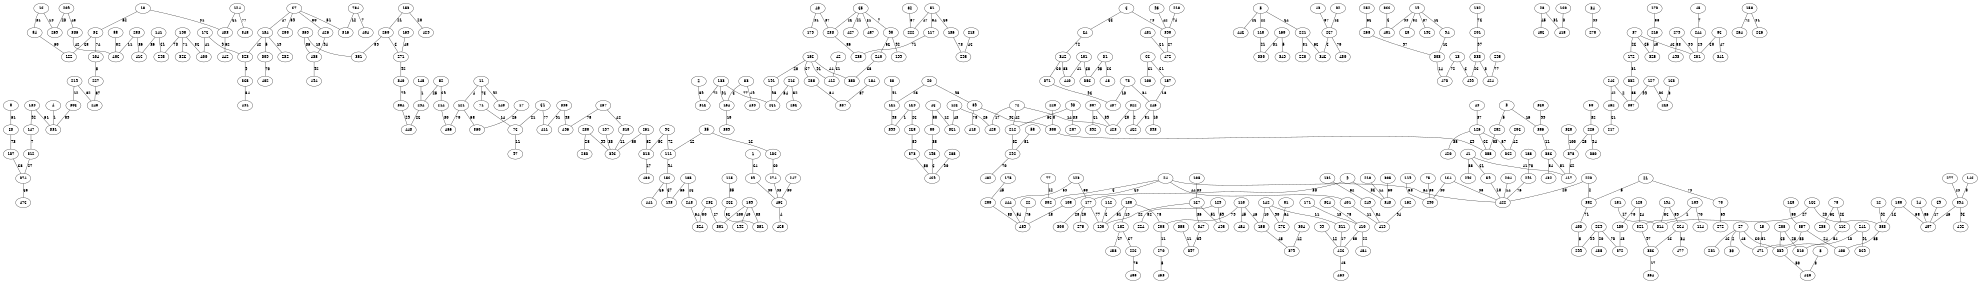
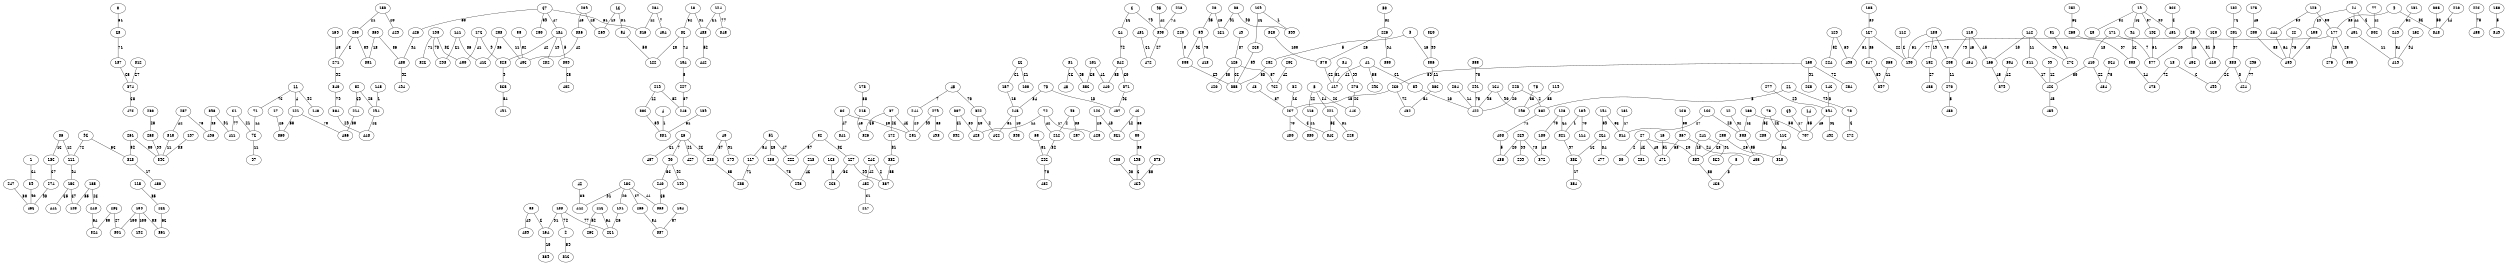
node "784": label "784" -> "284"
edge "150" -- "330": removed, label "31"
node "377": added
edge "309" -- "402": label "70" -> "68"
edge "42" -- "412": label "61" -> "83"
node "260": added
edge "133" -- "316": now "133" -- "2"
edge "191" -- "261": label "95" -> "25"
edge "45" -- "322": added, label "70"
edge "278" -- "446": added, label "26"
edge "161" -- "399": now "38" -- "399"
edge "93" -- "212": label "56" -> "2"
node "147": removed
edge "63" -- "137": label "73" -> "71"
edge "230" -- "396": now "253" -- "396"
edge "268" -- "373": now "268" -- "355"
edge "82" -- "127": added, label "36"
node "362": label "362" -> "762"
node "188": label "188" -> "388"
edge "136" -- "274": label "60" -> "67"
edge "386" -- "417": now "34" -- "417"
edge "24" -- "422": removed, label "54"
edge "189" -- "192": label "40" -> "100"
edge "364" -- "410": now "364" -- "484"
edge "70" -- "272": label "59" -> "6"
node "465": removed
node "407": label "407" -> "707"
edge "182" -- "226": removed, label "67"
edge "403" -- "299": now "403" -- "435"
